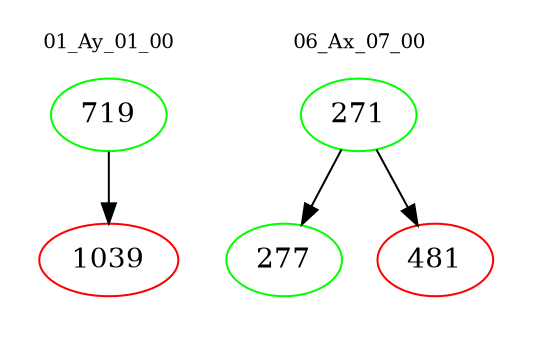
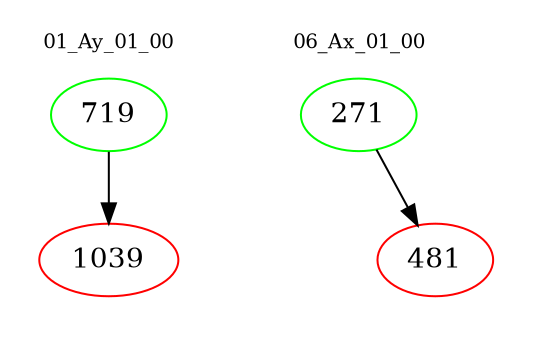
cluster "06_Ax_07_00": label "06_Ax_07_00" -> "06_Ax_01_00"
node "277": removed
